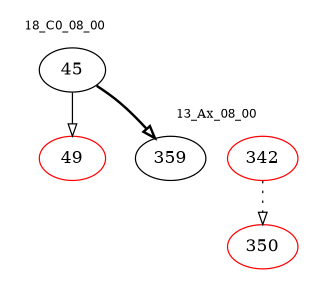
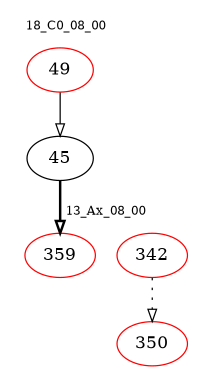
edge "45" -> "49": reversed
node "359": color black -> red
